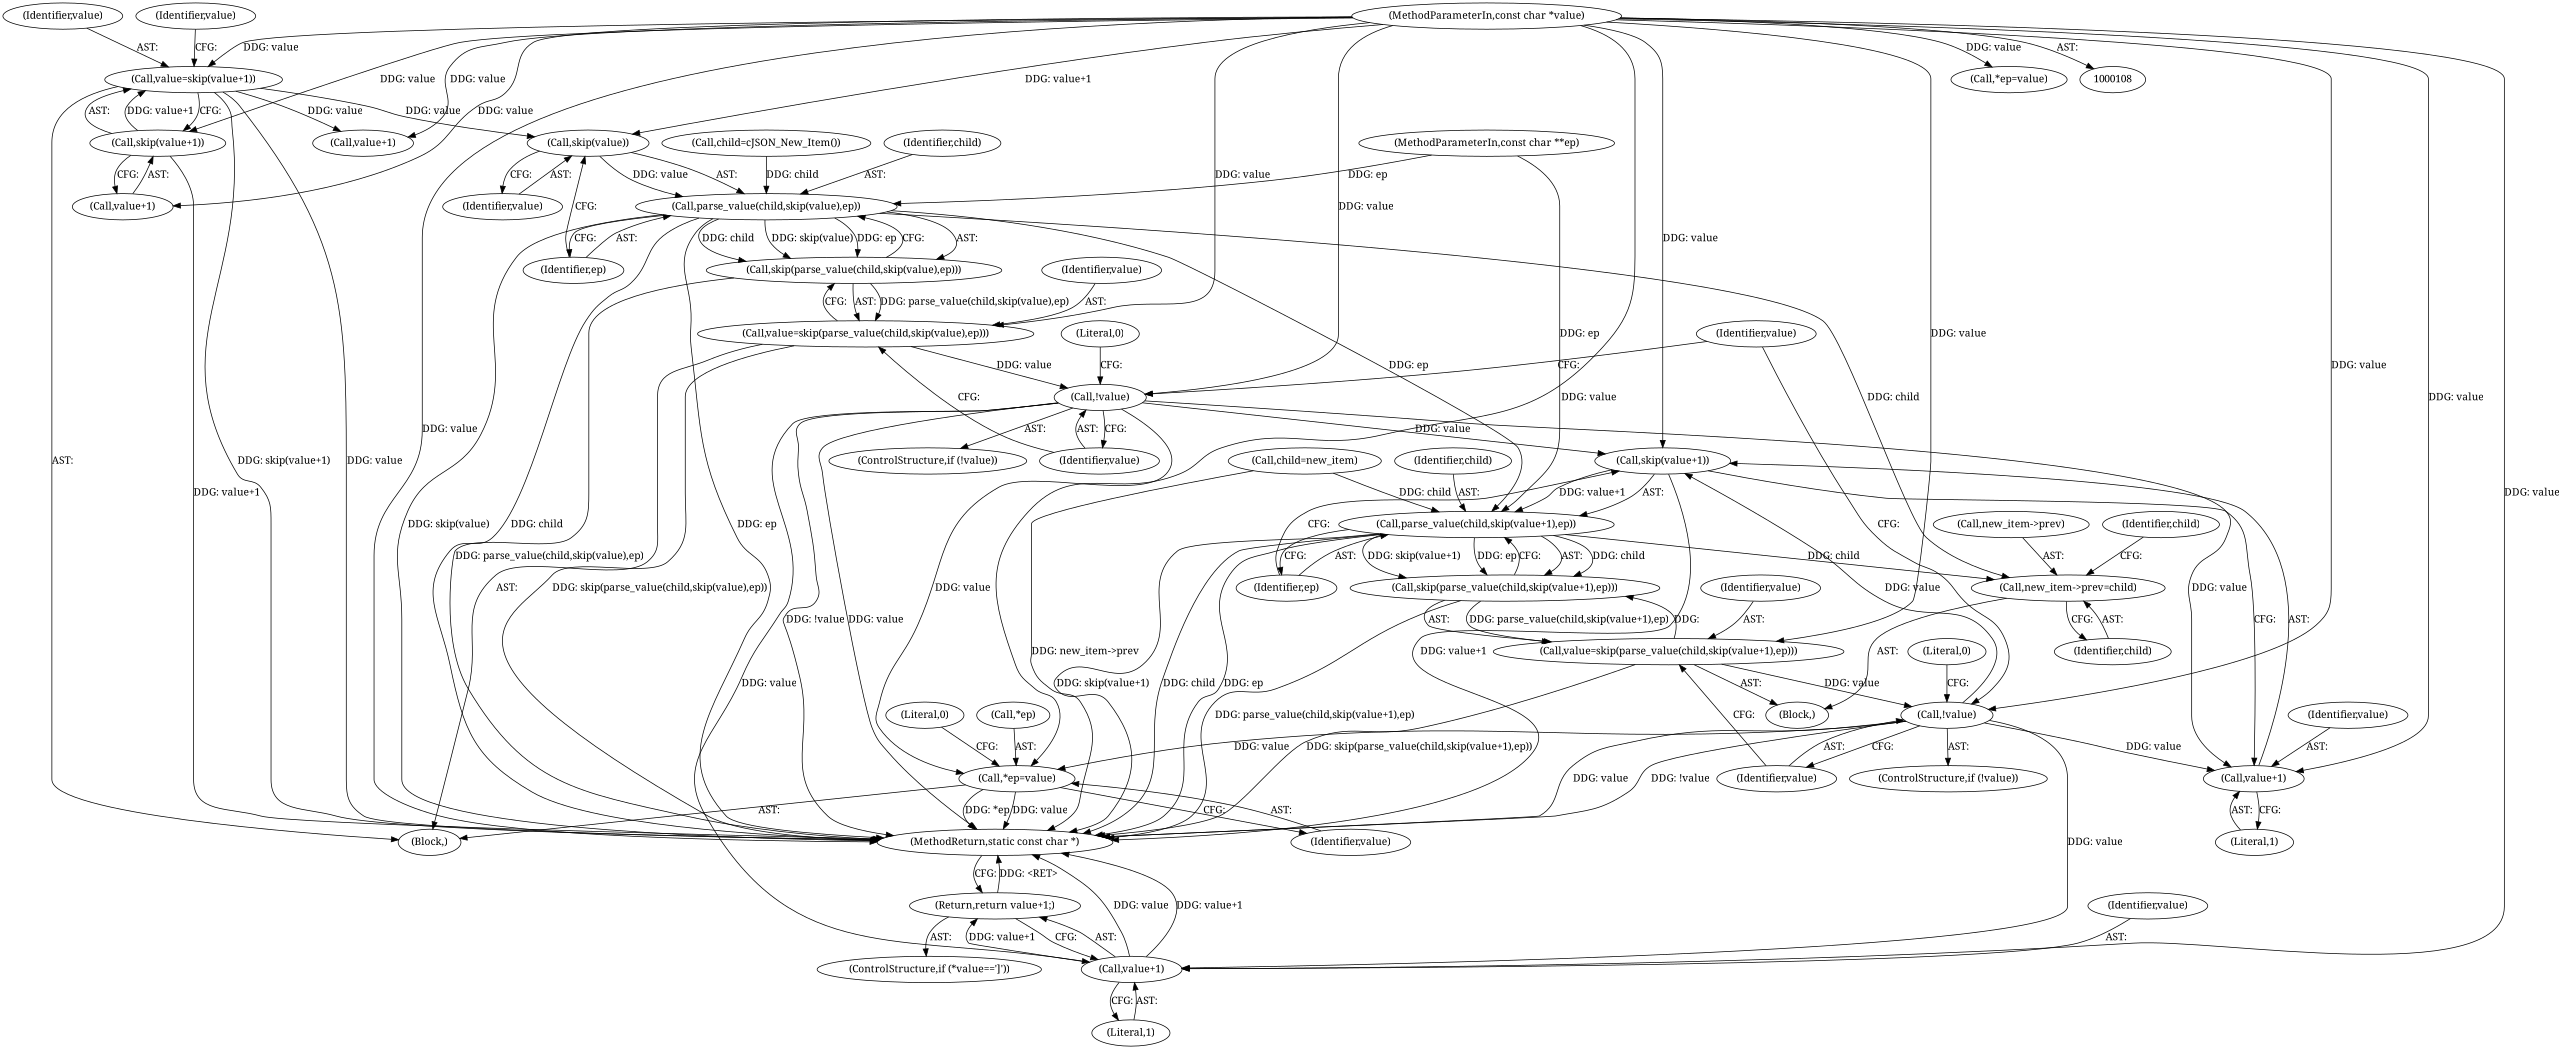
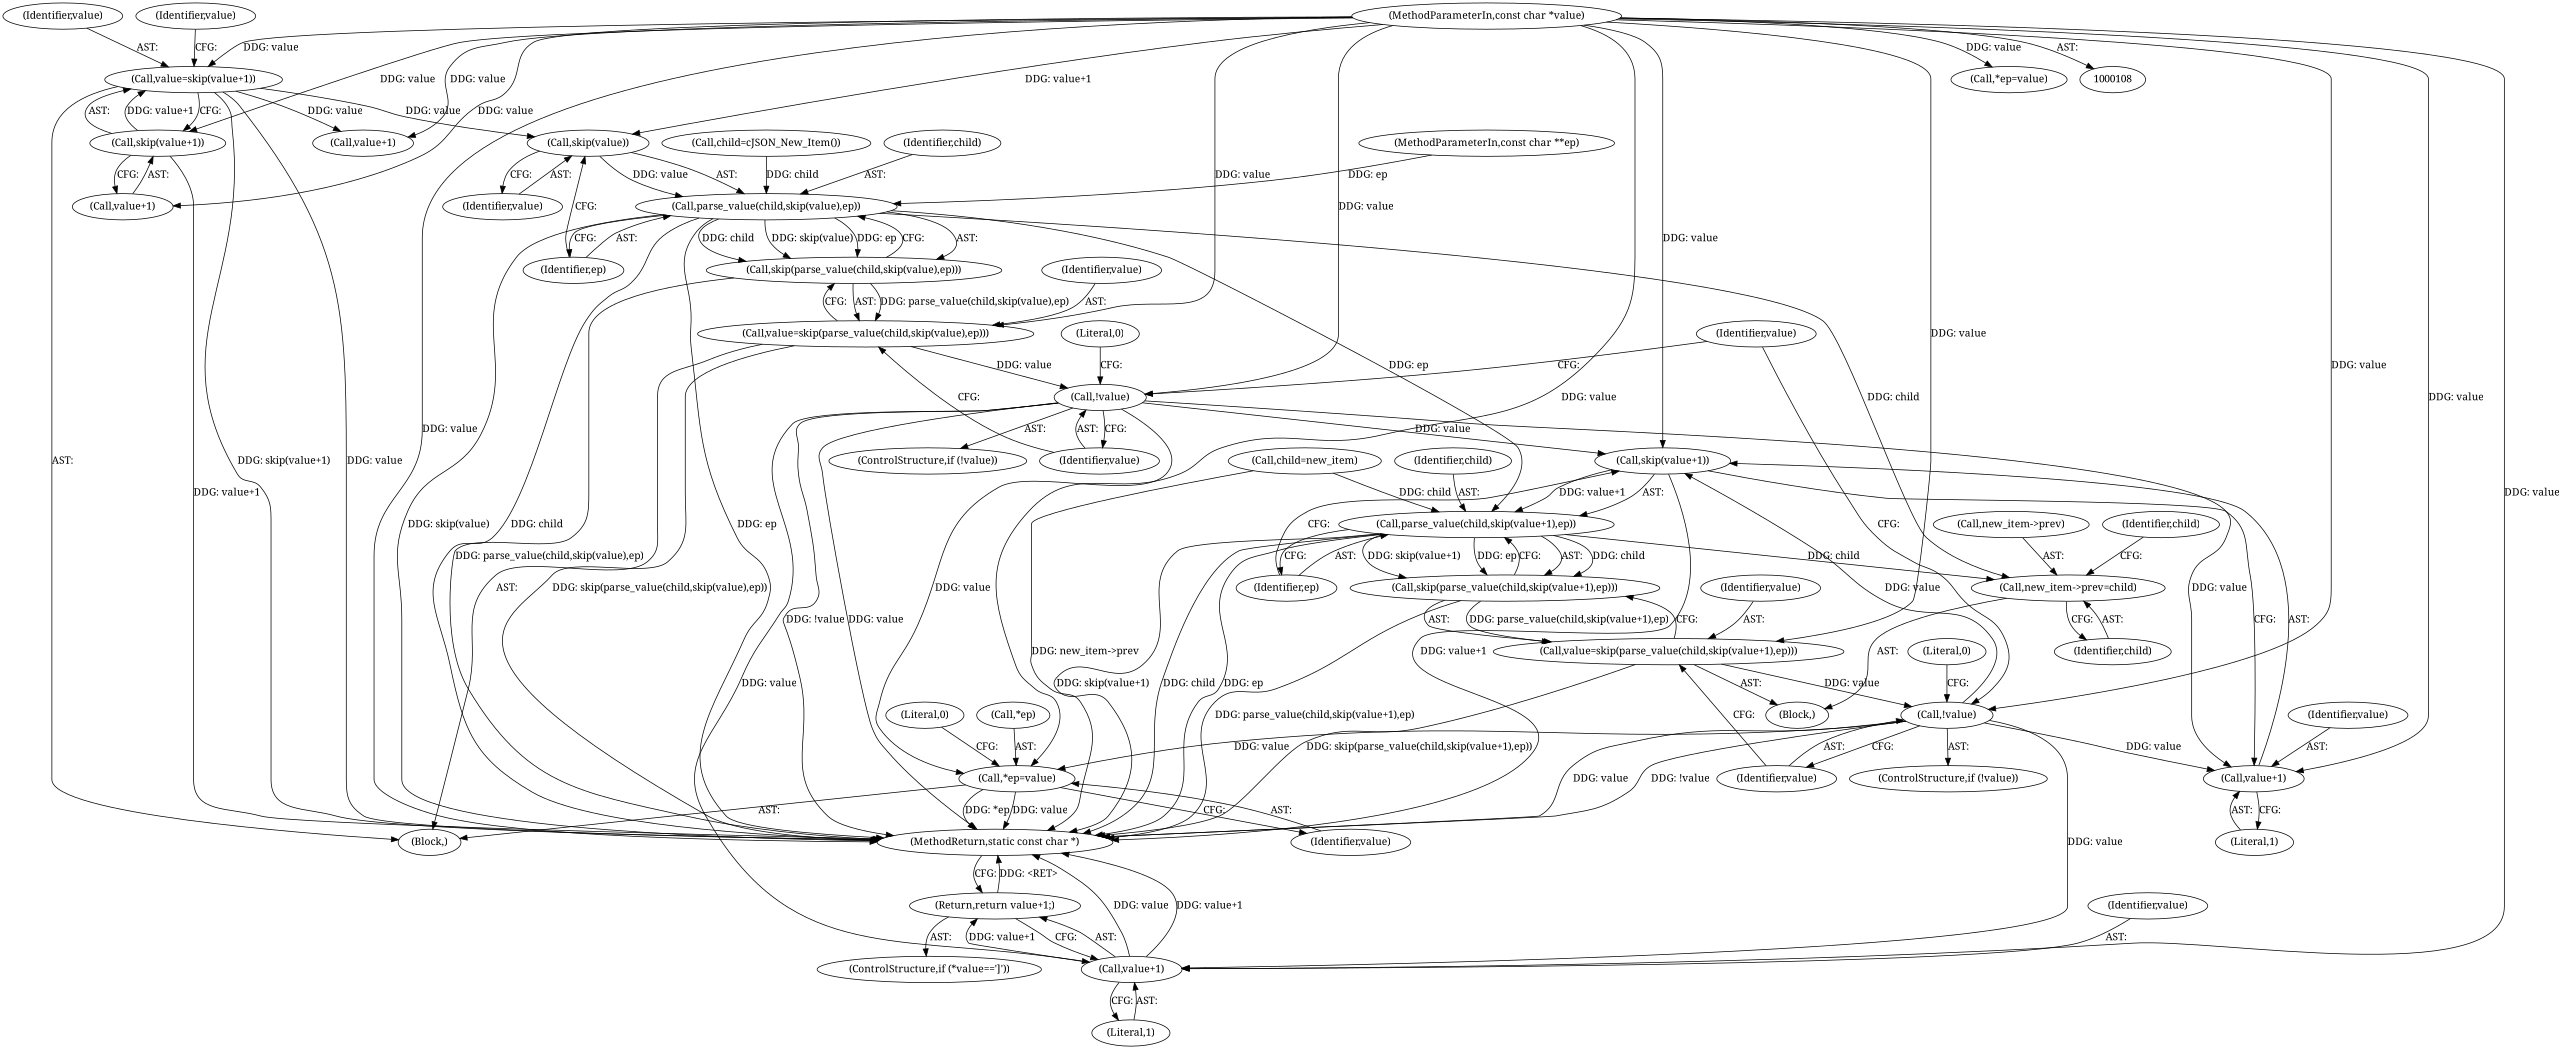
edge "(MethodParameterIn,const char **ep)" -> "(Call,parse_value(child,skip(value+1),ep))": removed, label "DDG: ep"
edge "(Call,value=skip(parse_value(child,skip(value+1),ep)))" -> "(Call,skip(parse_value(child,skip(value+1),ep)))": label "DDG: " -> "CFG: "
